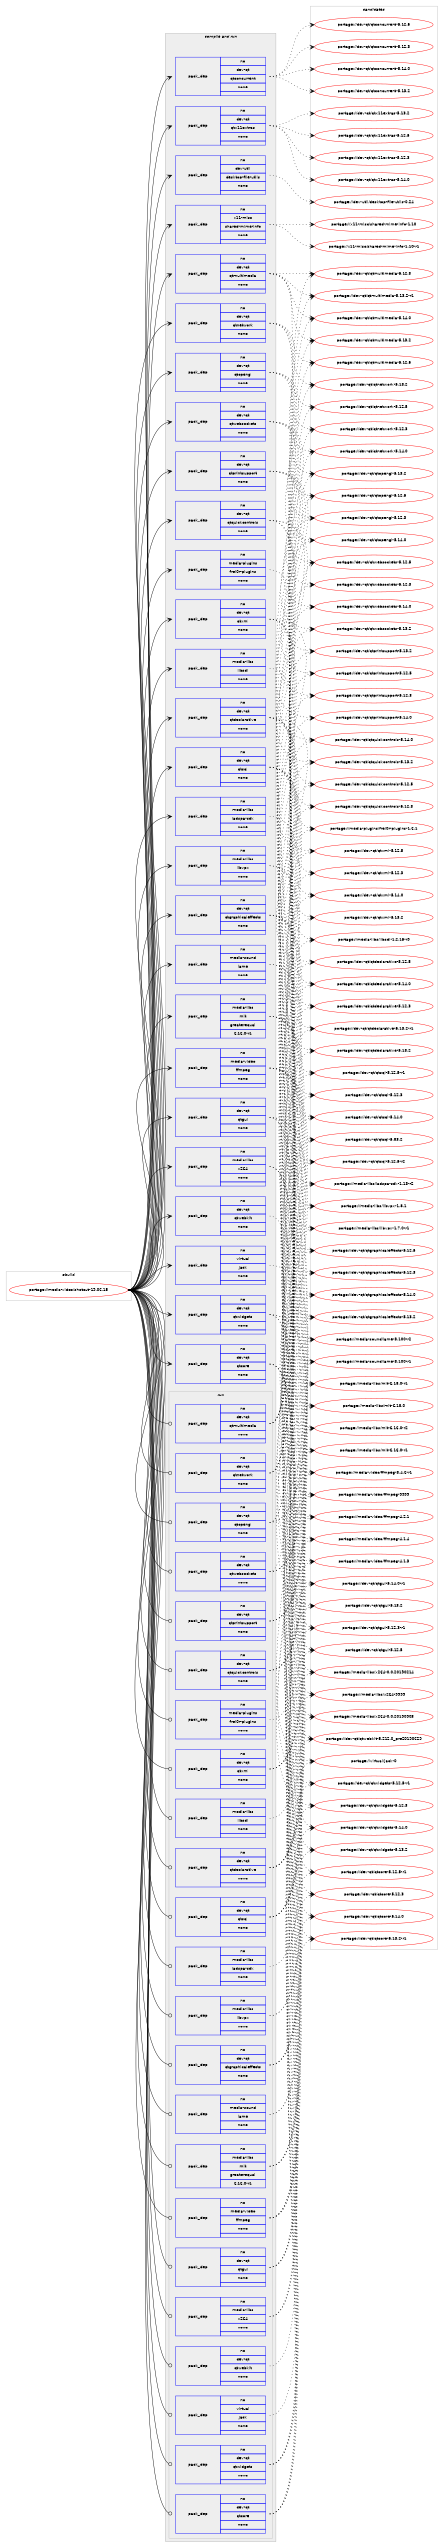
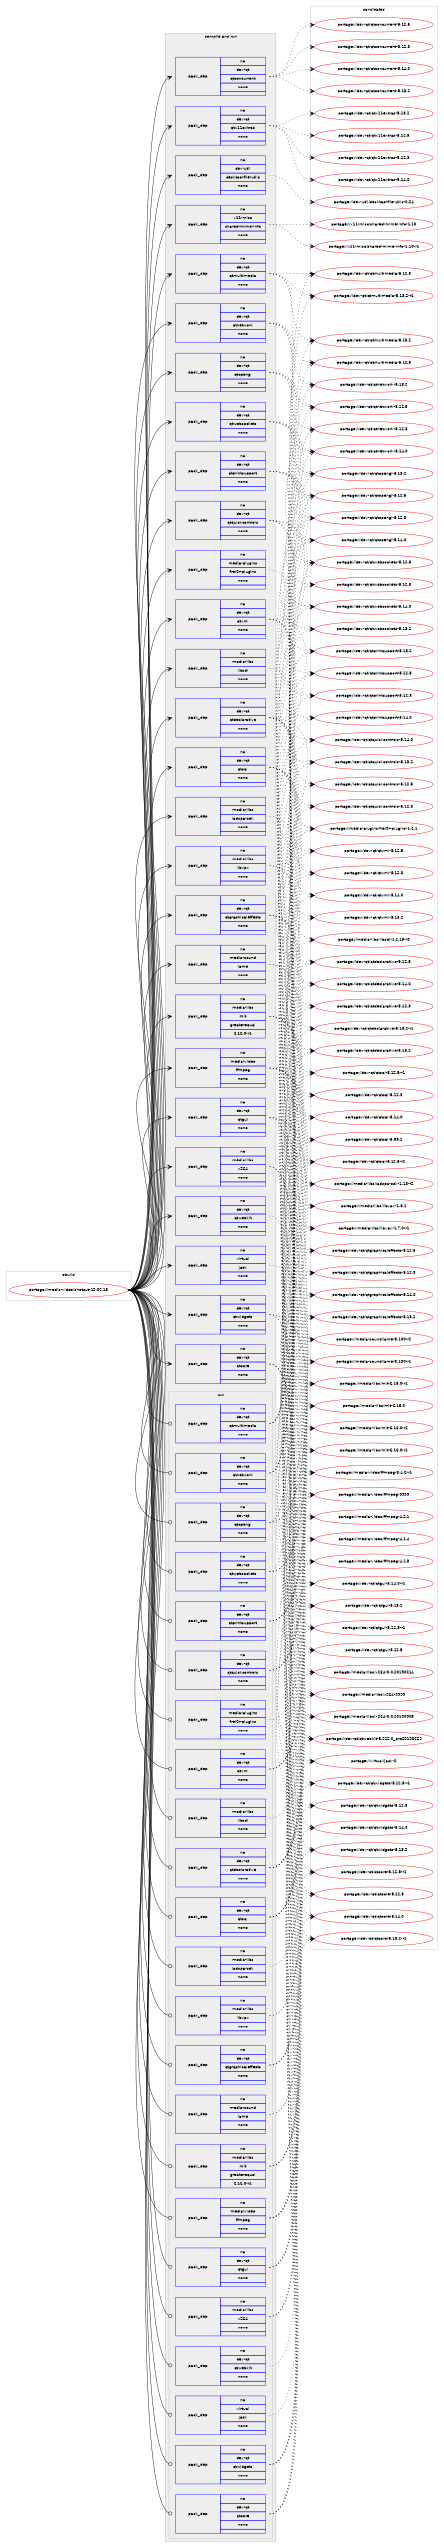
node "portage://dev-qt/qtmultimedia-5.14.0": removed
